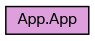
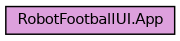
node "App.App": label "App.App" -> "RobotFootballUI.App"
